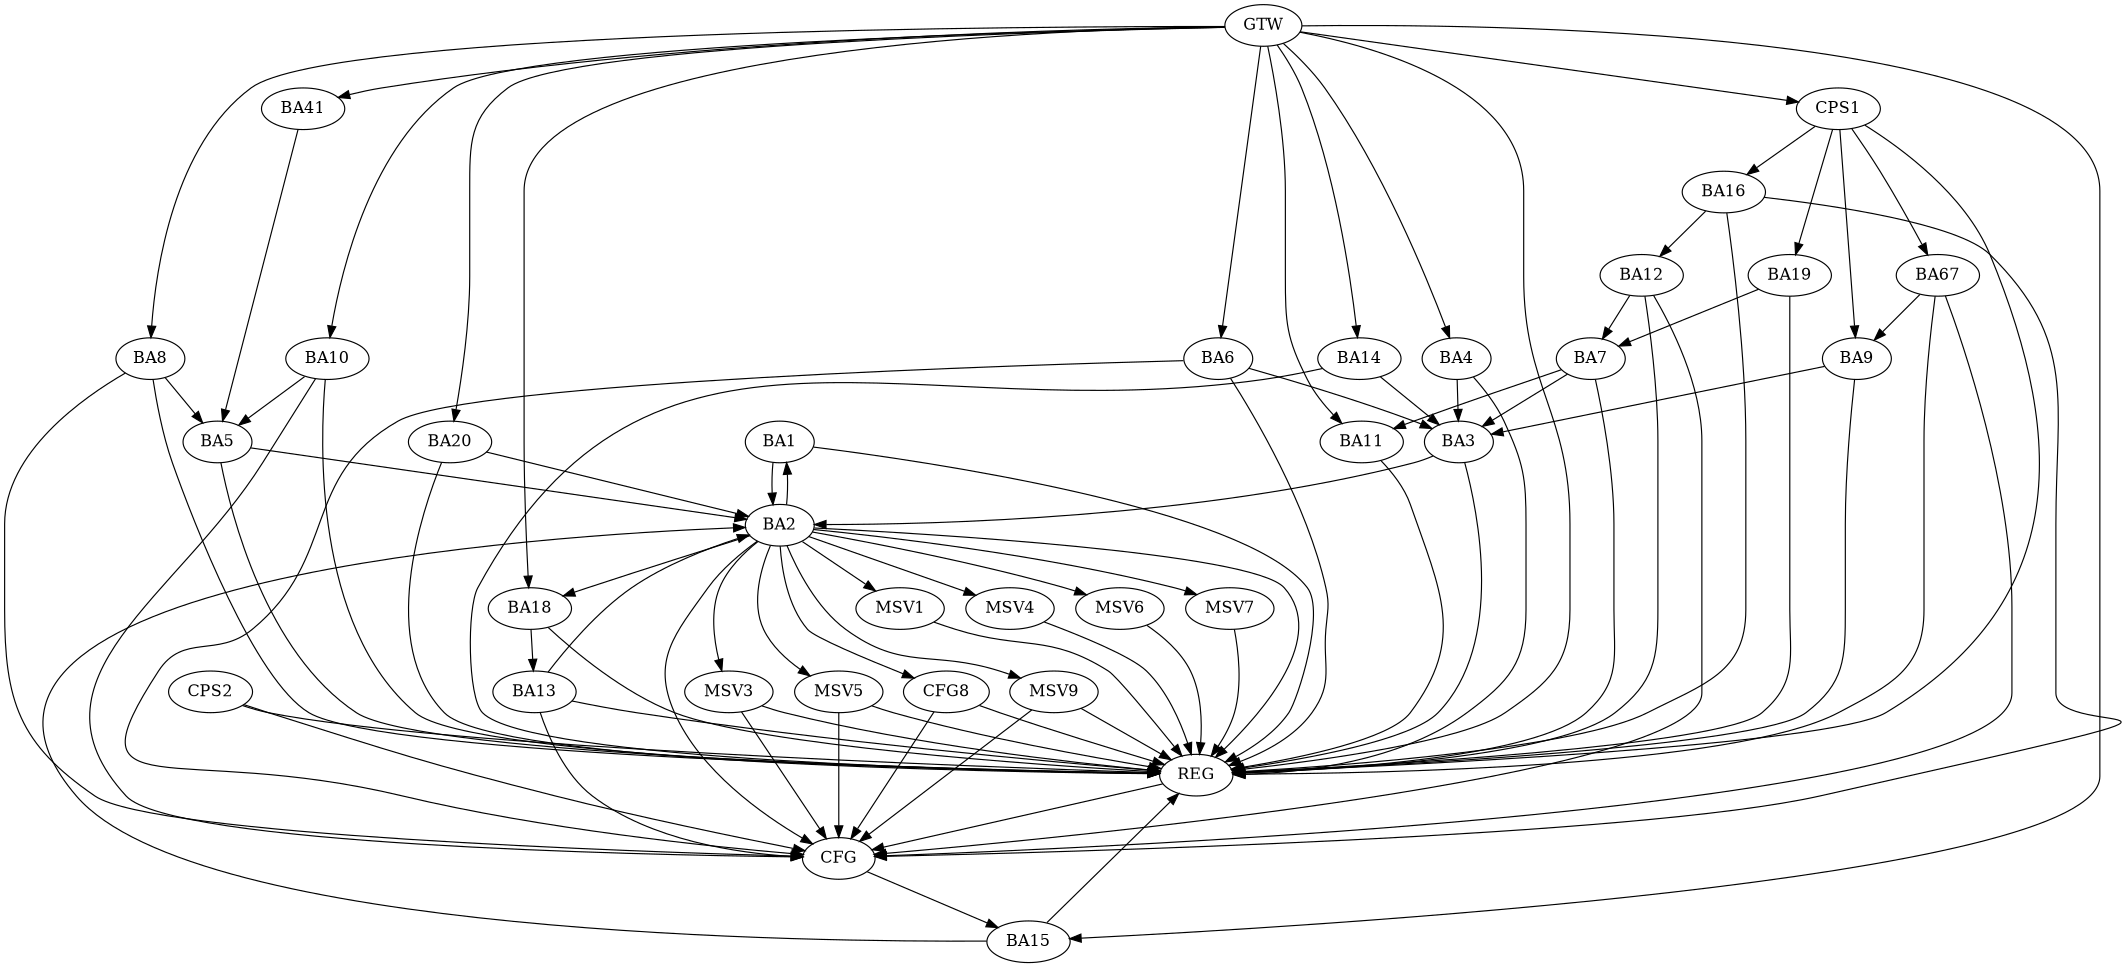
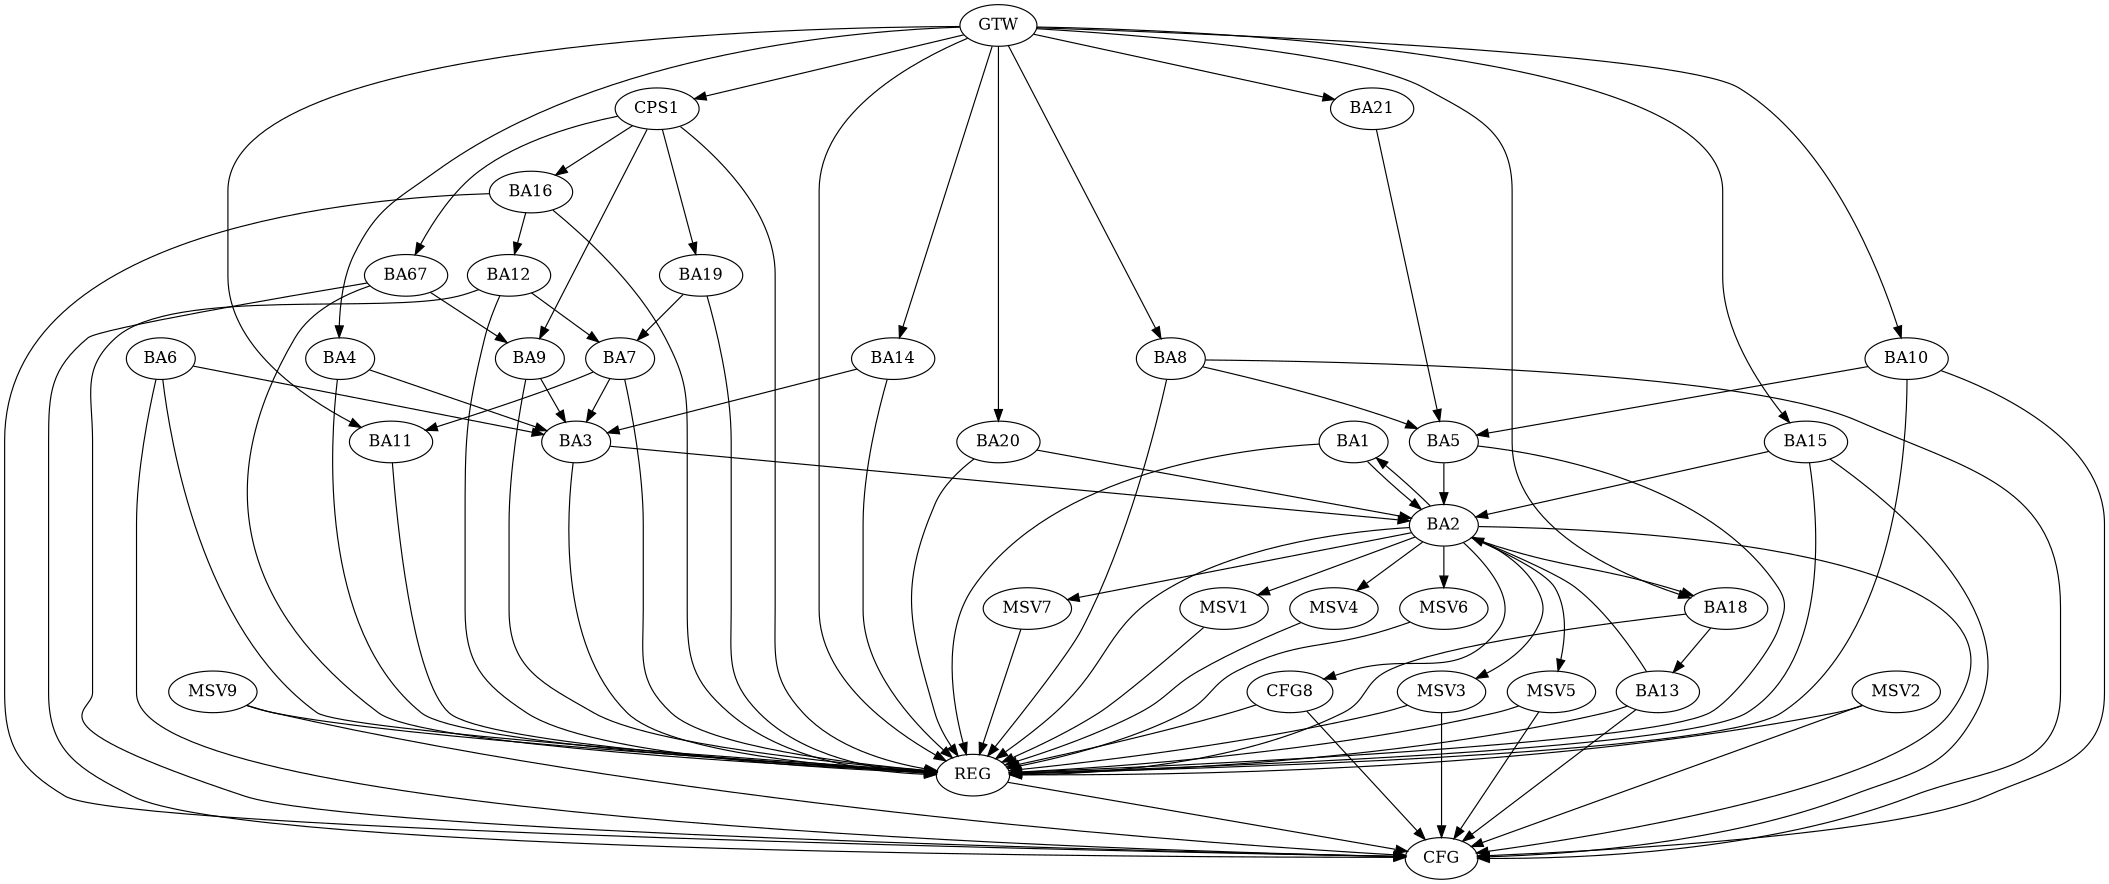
node "BA41": label "BA41" -> "BA21"
edge "GTW" -> "BA6": removed
edge "BA2" -> "MSV9": removed
node "CPS2": label "CPS2" -> "MSV2"
edge "CFG" -> "BA15": reversed
